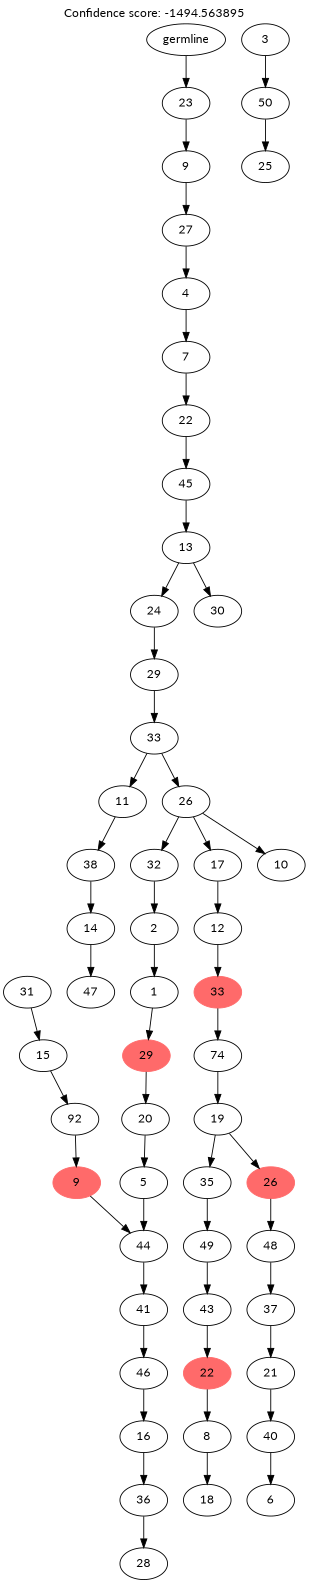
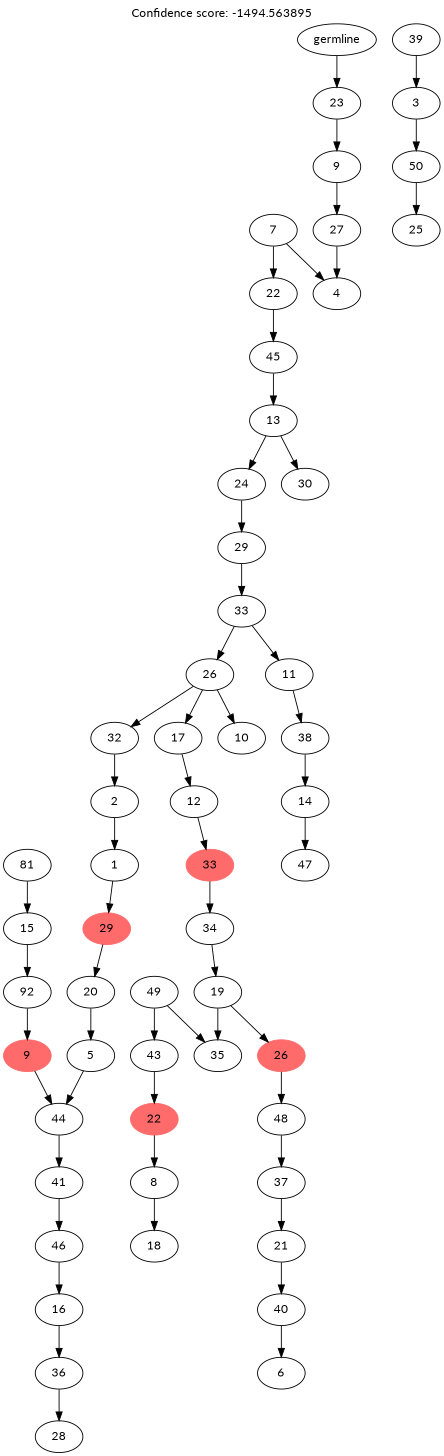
node "39": added
edge "4" -> "7": reversed
node "31": label "31" -> "81"
node "74": label "74" -> "34"
edge "35" -> "49": reversed
